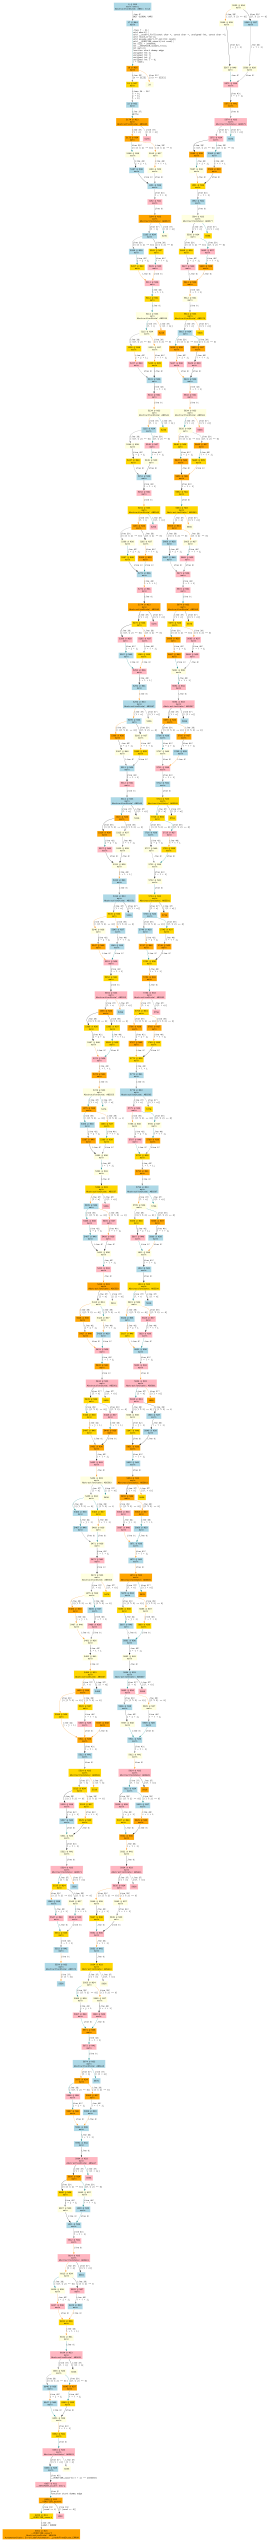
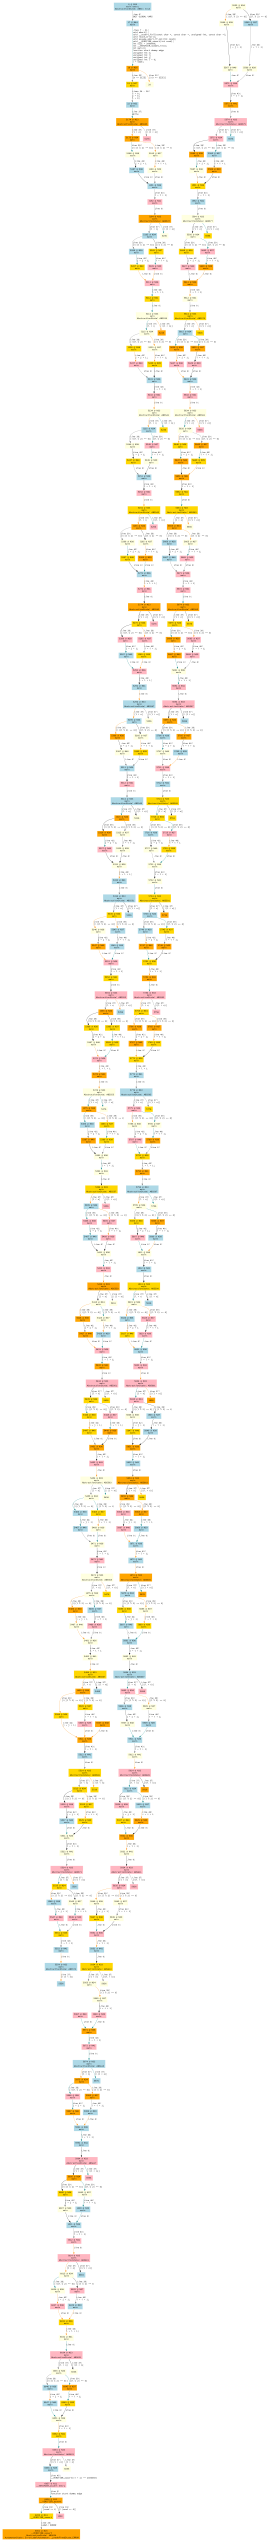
node "5966 @ N38 main": removed
